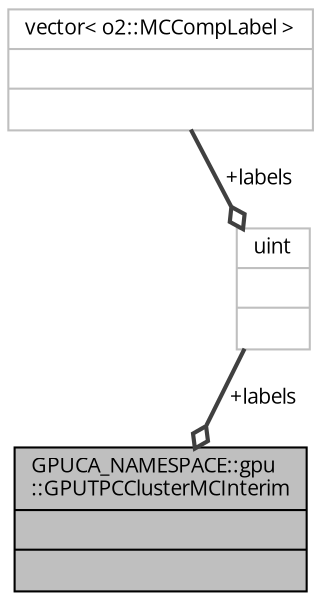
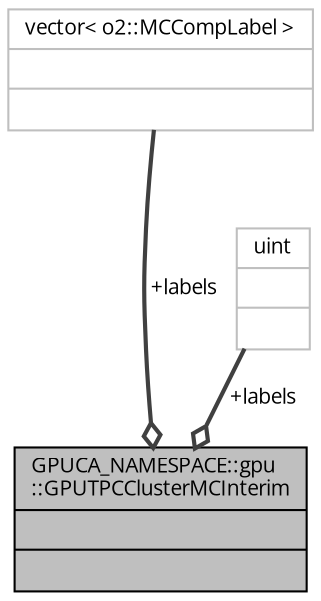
edge "vector< o2::MCCompLabel >" -> "uint": now "vector< o2::MCCompLabel >" -> "GPUCA_NAMESPACE::gpu"
